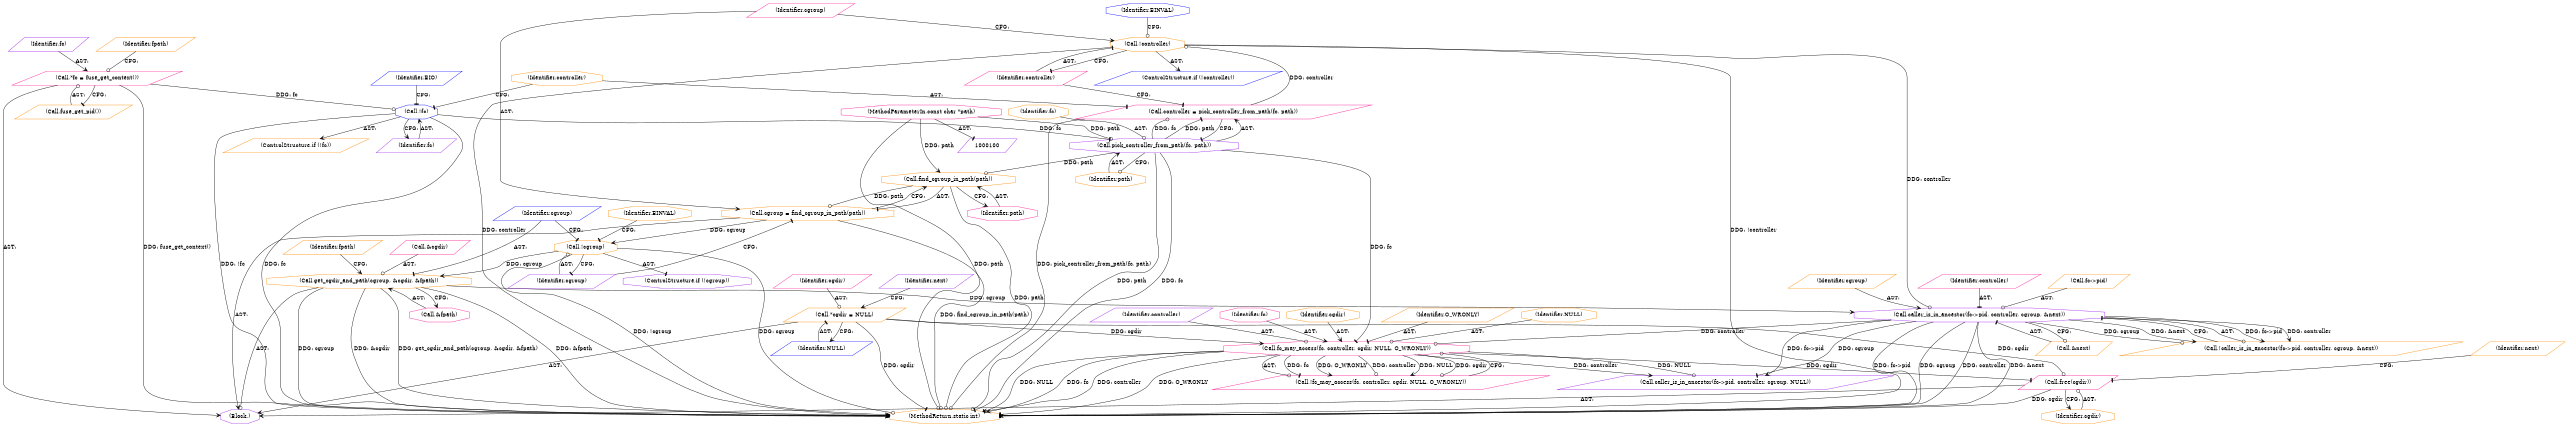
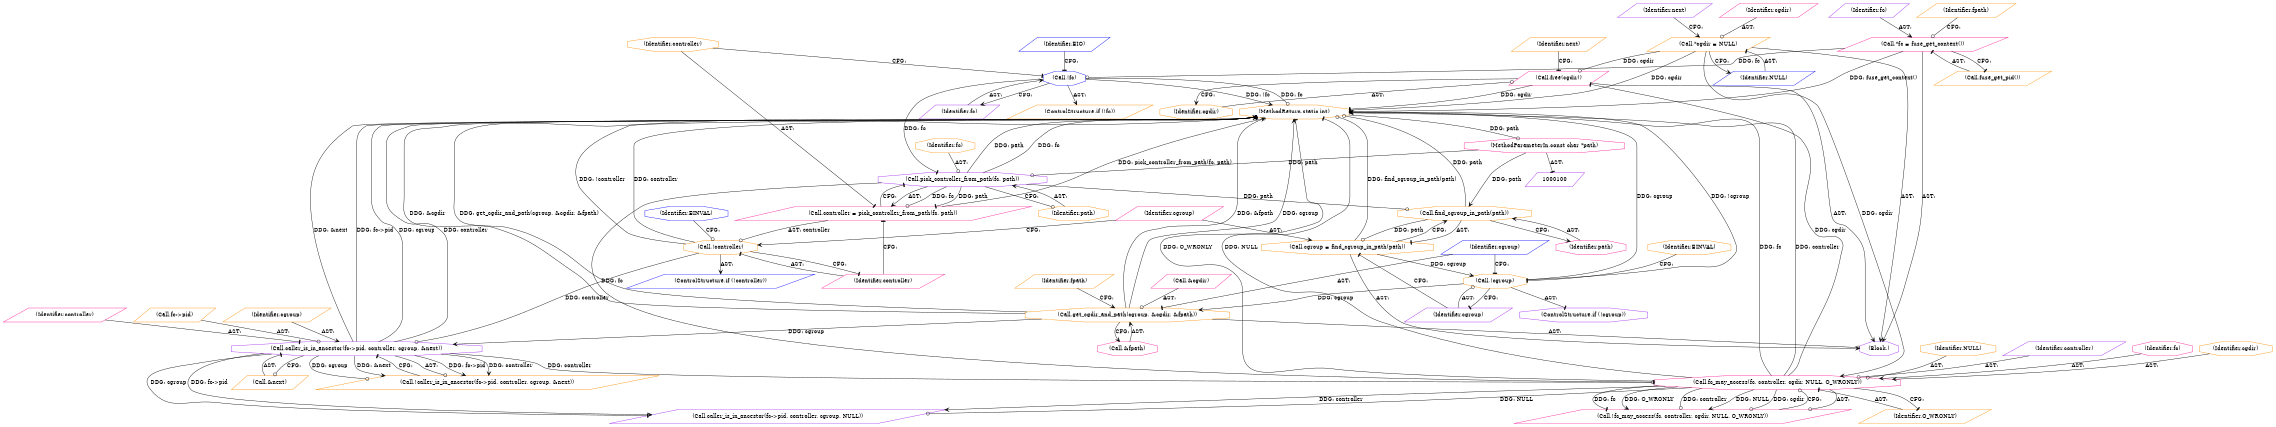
edge "(Call,controller = pick_controller_from_path(fc, path))" -> "(Call,!controller)": label "DDG: controller" -> "AST: controller"
edge "(Call,fuse_get_pid())" -> "(Call,*fc = fuse_get_context())": arrowhead odot -> tee
edge "(MethodParameterIn,const char *path)" -> "(MethodReturn,static int)": reversed
edge "(Call,fc_may_access(fc, controller, cgdir, NULL, O_WRONLY))" -> "(Identifier,O_WRONLY)": added, label "CFG:"
